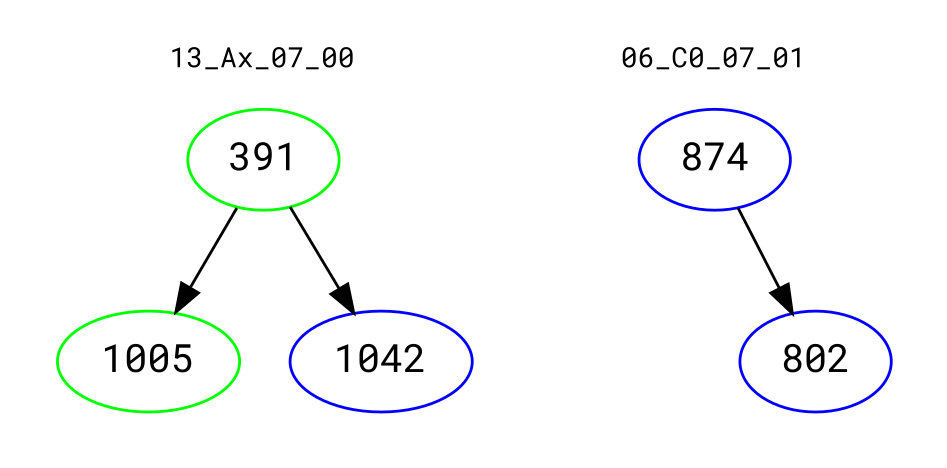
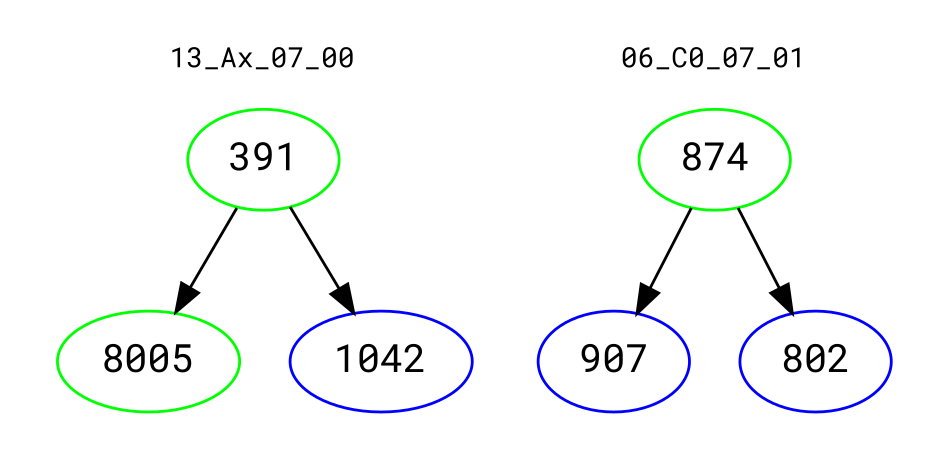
node "874": color blue -> green
node "1005": label "1005" -> "8005"
node "907": added
